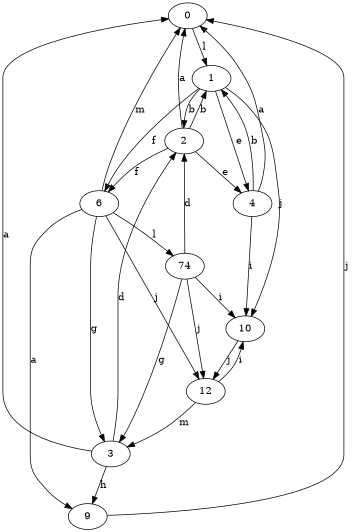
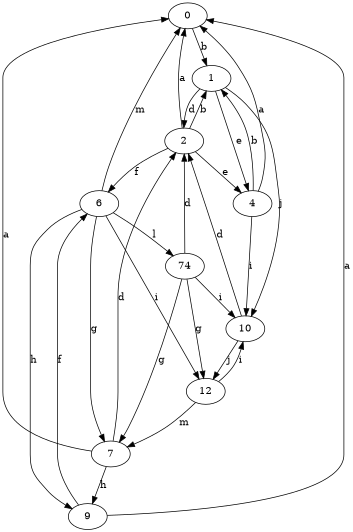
edge "0" -> "1": label "l" -> "b"
edge "1" -> "2": label "b" -> "d"
edge "1" -> "6": now "9" -> "6"
edge "10" -> "2": added, label "d"
edge "9" -> "0": label "j" -> "a"
edge "6" -> "12": label "j" -> "i"
edge "74" -> "12": label "j" -> "g"
edge "6" -> "9": label "a" -> "h"
node "3": label "3" -> "7"
